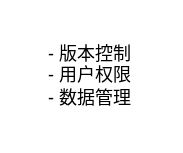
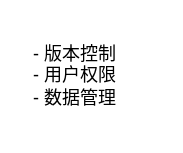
node "- 版本控制 - 用户权限 - 数据管理": moved (106, 76) -> (91, 76)
